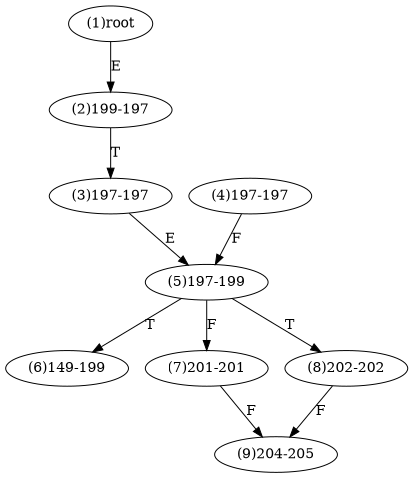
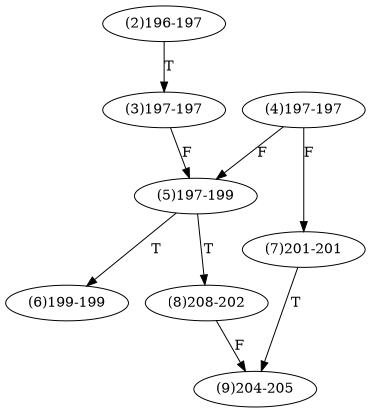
node "(1)root": removed
node "(2)199-197": label "(2)199-197" -> "(2)196-197"
edge "(3)197-197" -> "(5)197-199": label "E" -> "F"
edge "(5)197-199" -> "(7)201-201": now "(4)197-197" -> "(7)201-201"
node "(6)149-199": label "(6)149-199" -> "(6)199-199"
node "(8)202-202": label "(8)202-202" -> "(8)208-202"
edge "(7)201-201" -> "(9)204-205": label "F" -> "T"
